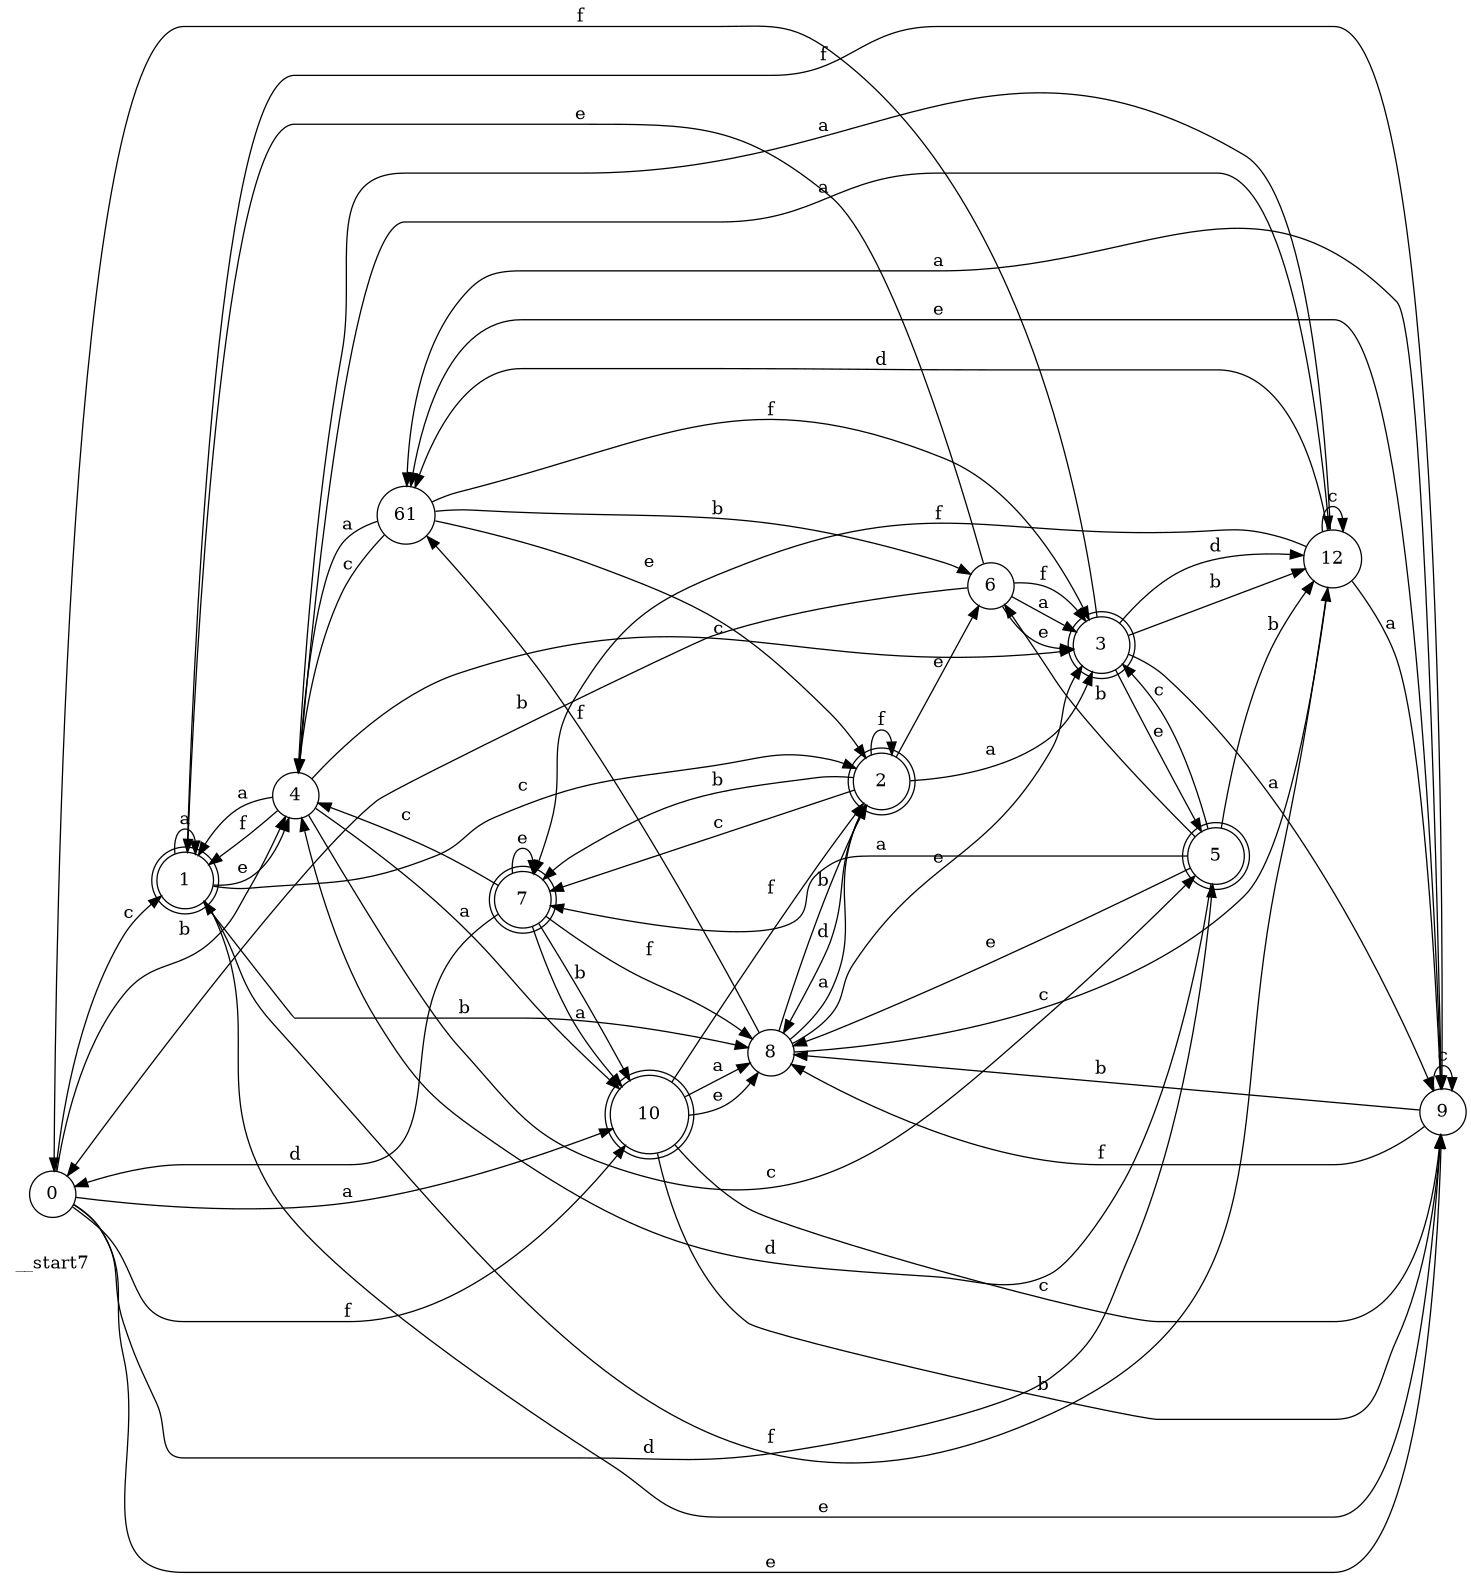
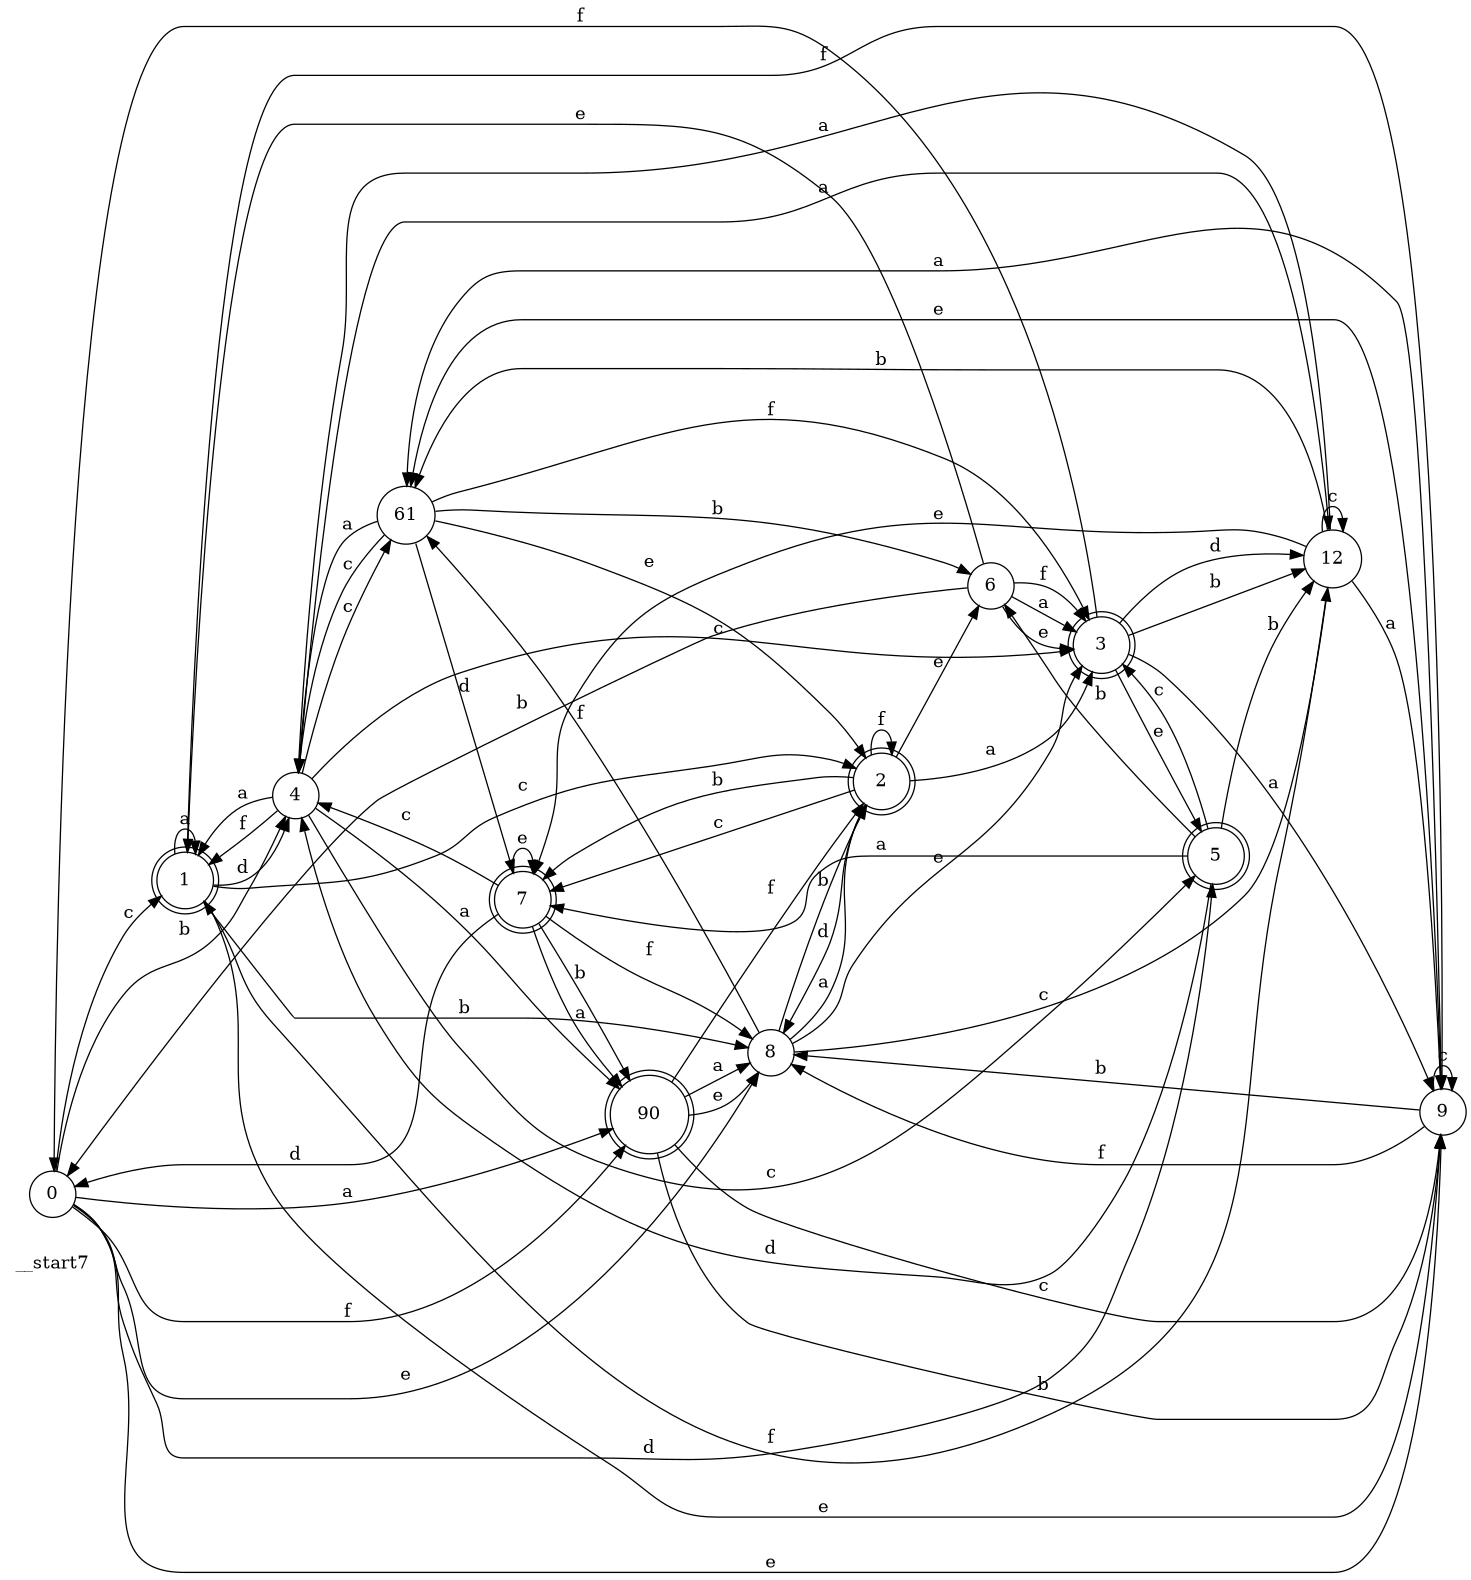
edge "12" -> "61": label "d" -> "b"
edge "12" -> "7": label "f" -> "e"
edge "4" -> "61": added, label "c"
edge "61" -> "7": added, label "d"
edge "1" -> "4": label "e" -> "d"
edge "5" -> "8": now "0" -> "8"
node "10": label "10" -> "90"
